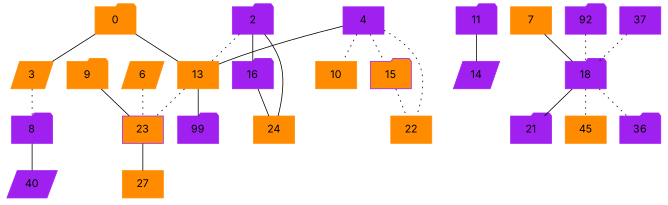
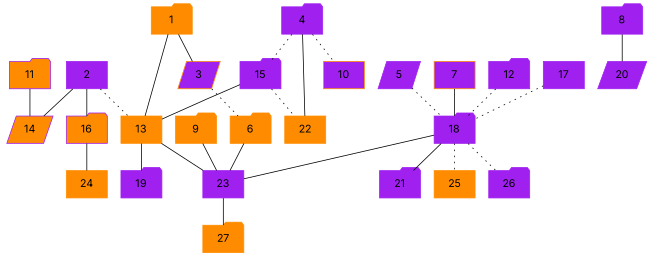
node "0": label "0" -> "1"
node "2": shape folder -> box
node "4": shape box -> folder
node "11": fillcolor purple -> darkorange
node "7": fillcolor darkorange -> purple
node "92": label "92" -> "12"
node "37": label "37" -> "17"
edge "4" -- "13": now "15" -- "13"
edge "4" -- "22": style dotted -> solid
edge "2" -- "24": now "2" -- "14"
node "3": fillcolor darkorange -> purple
node "6": shape parallelogram -> folder
node "16": fillcolor purple -> darkorange
node "10": fillcolor darkorange -> purple
node "15": fillcolor darkorange -> purple
node "5": added
node "14": fillcolor purple -> darkorange
edge "3" -- "8": now "3" -- "6"
edge "6" -- "23": style dotted -> solid
edge "13" -- "23": style dotted -> solid
node "23": fillcolor darkorange -> purple
node "99": label "99" -> "19"
node "45": label "45" -> "25"
node "36": label "36" -> "26"
edge "18" -- "23": added
node "40": label "40" -> "20"
node "27": shape box -> folder
